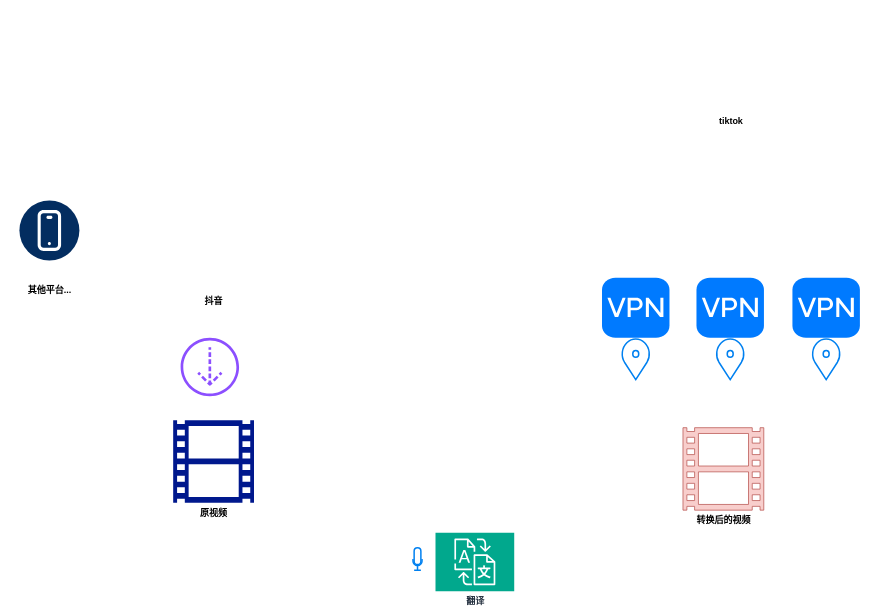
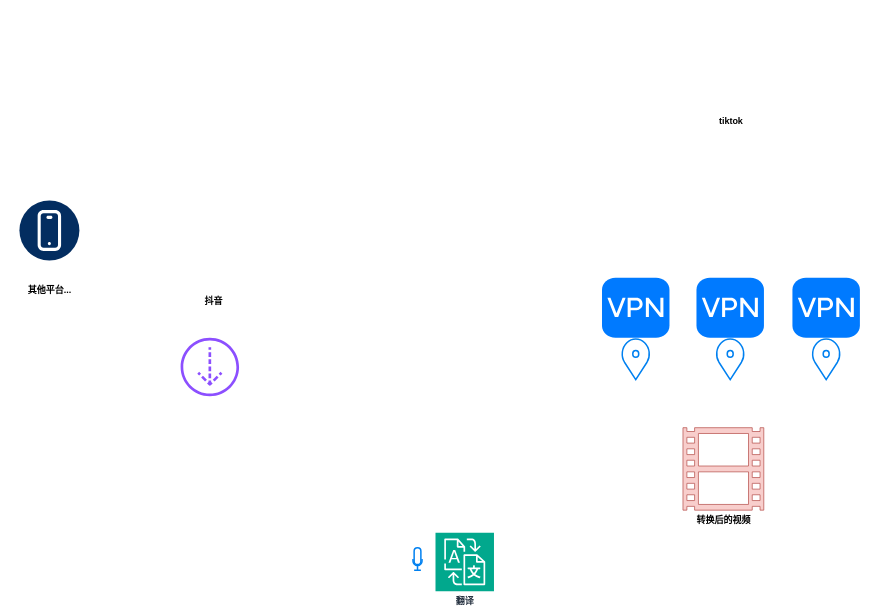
node "原视频": removed
node "翻译": size 79x59 -> 59x59
